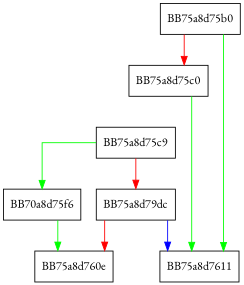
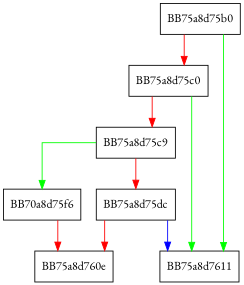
edge "BB75a8d75c0" -> "BB75a8d75c9": added
node "BB75a8d79dc": label "BB75a8d79dc" -> "BB75a8d75dc"
edge "BB70a8d75f6" -> "BB75a8d760e": color green -> red
